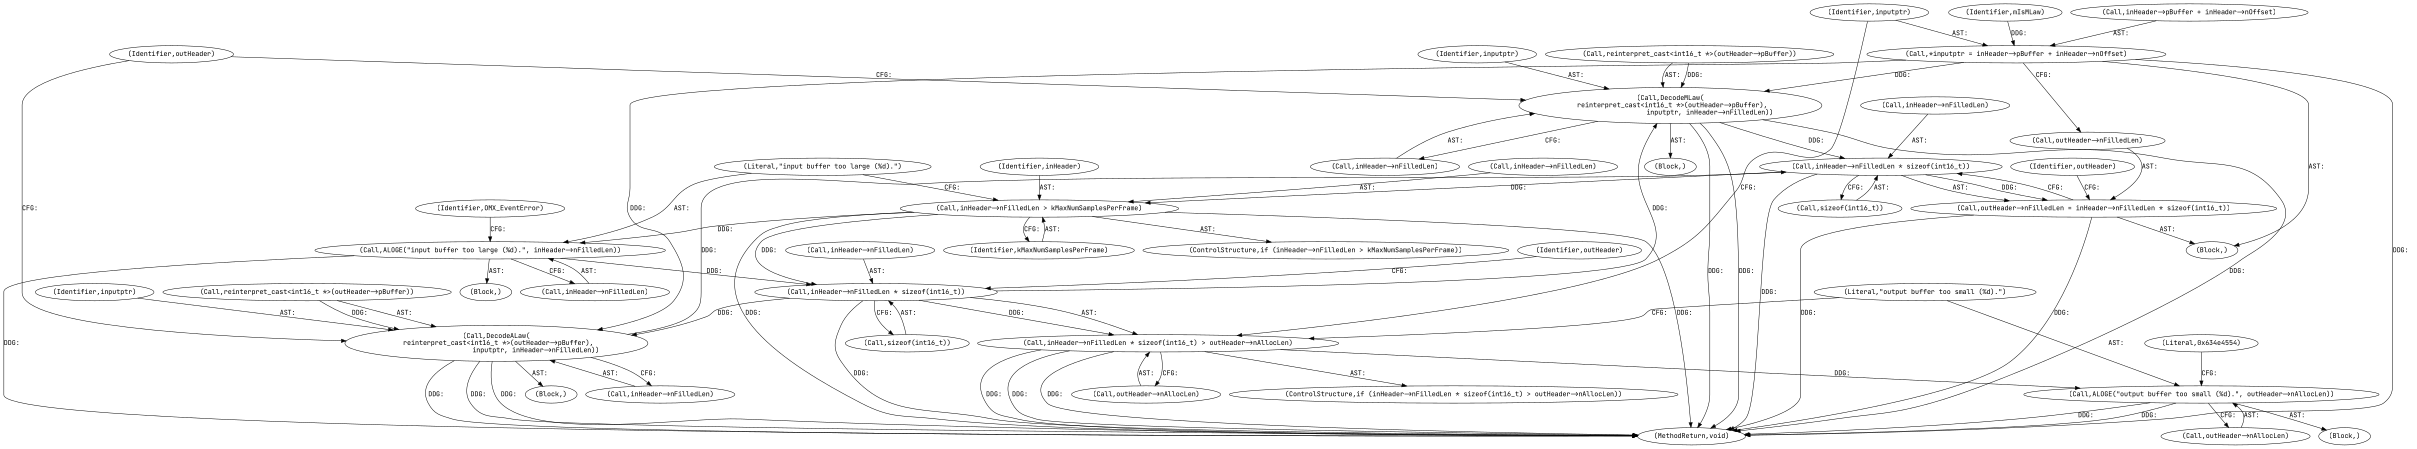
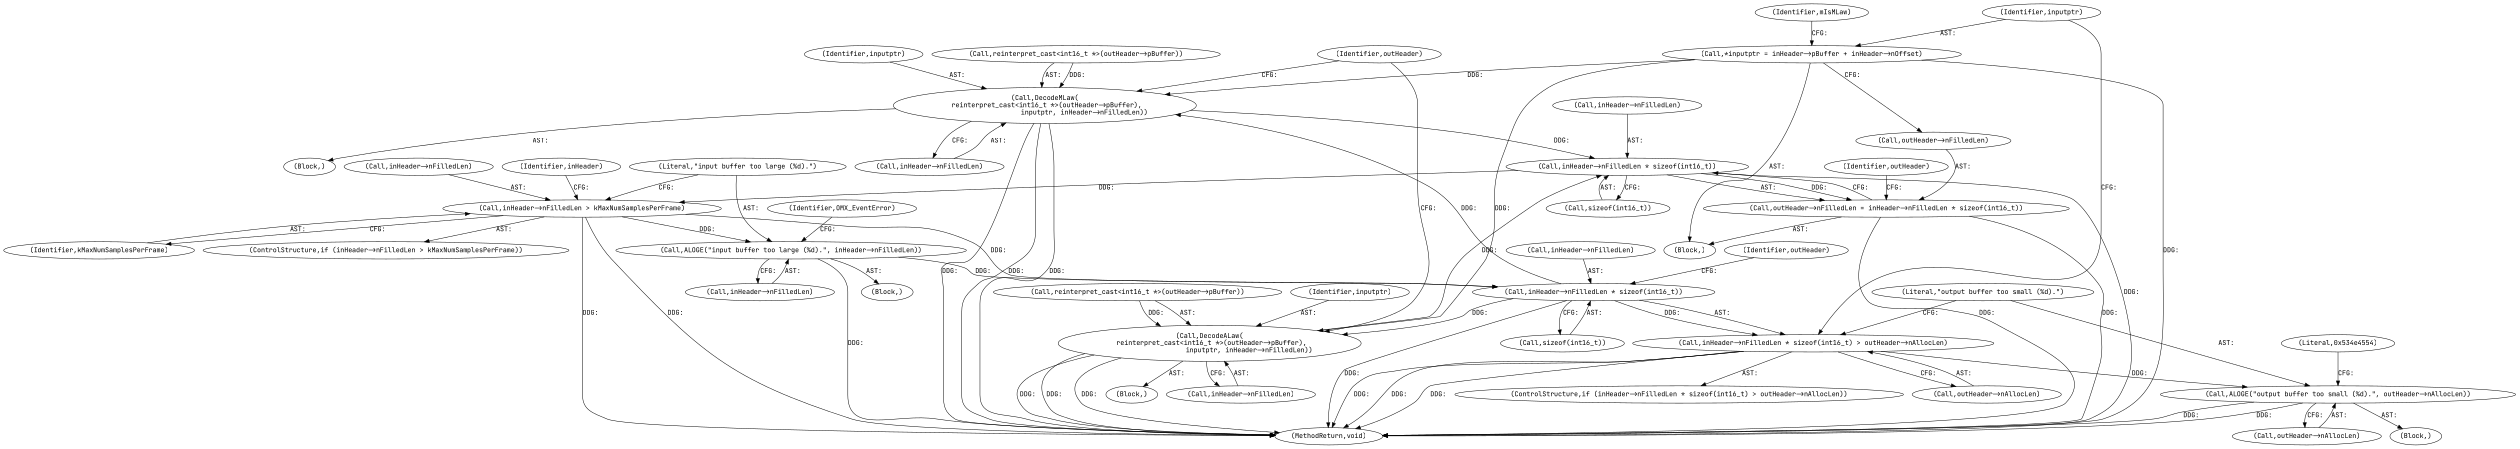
node "(Call,inHeader->pBuffer + inHeader->nOffset)": removed
edge "(Identifier,mIsMLaw)" -> "(Call,*inputptr = inHeader->pBuffer + inHeader->nOffset)": label "DDG: " -> "CFG: "
edge "(Identifier,inHeader)" -> "(Call,inHeader->nFilledLen > kMaxNumSamplesPerFrame)": label "AST: " -> "CFG: "
node "(Literal,0x634e4554)": label "(Literal,0x634e4554)" -> "(Literal,0x534e4554)"
